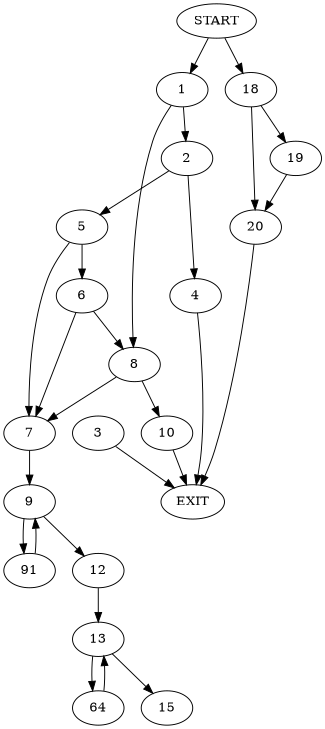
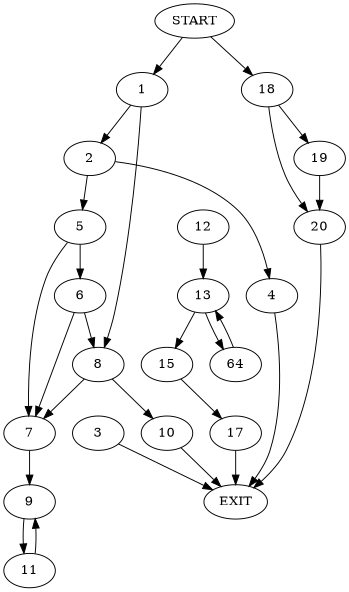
node "17": added
edge "9" -> "12": removed
node "91": label "91" -> "11"
